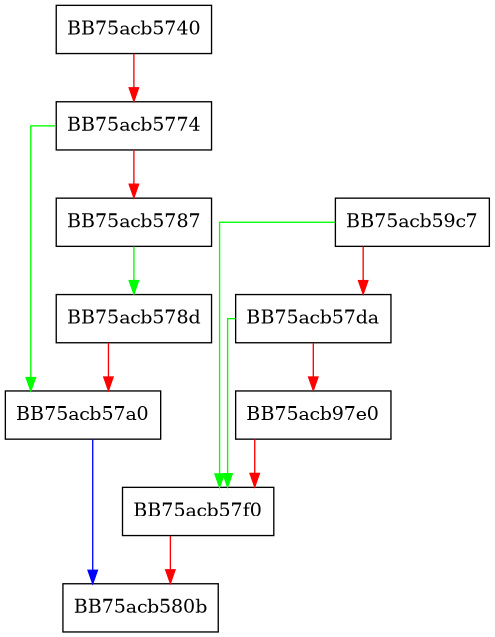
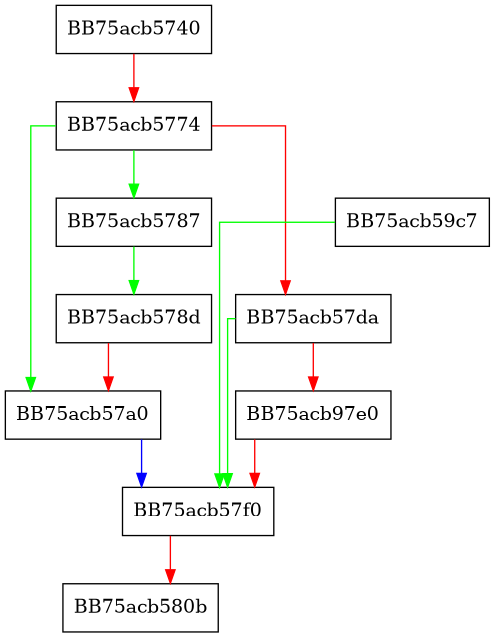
edge "BB75acb5774" -> "BB75acb5787": color red -> green
edge "BB75acb59c7" -> "BB75acb57da": now "BB75acb5774" -> "BB75acb57da"
edge "BB75acb57a0" -> "BB75acb580b": now "BB75acb57a0" -> "BB75acb57f0"
